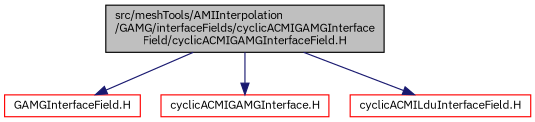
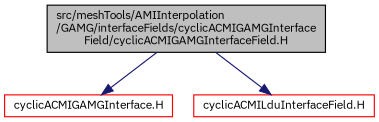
node "GAMGInterfaceField.H": removed
